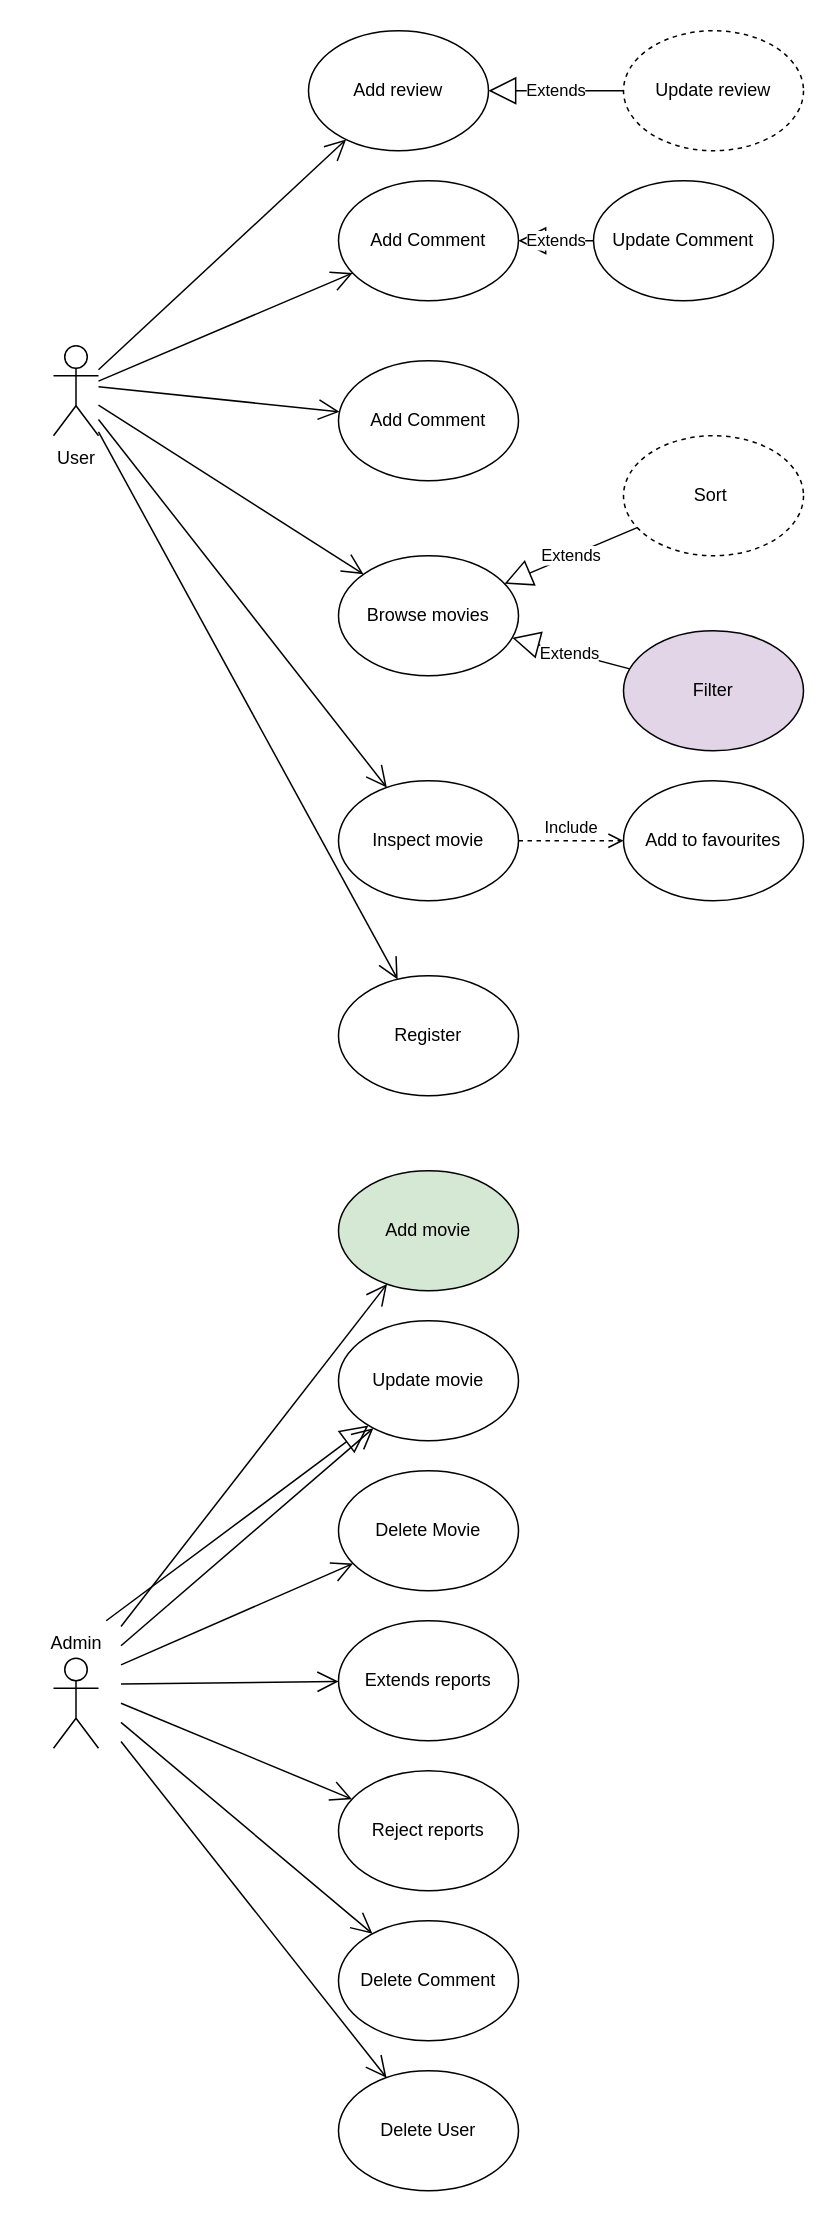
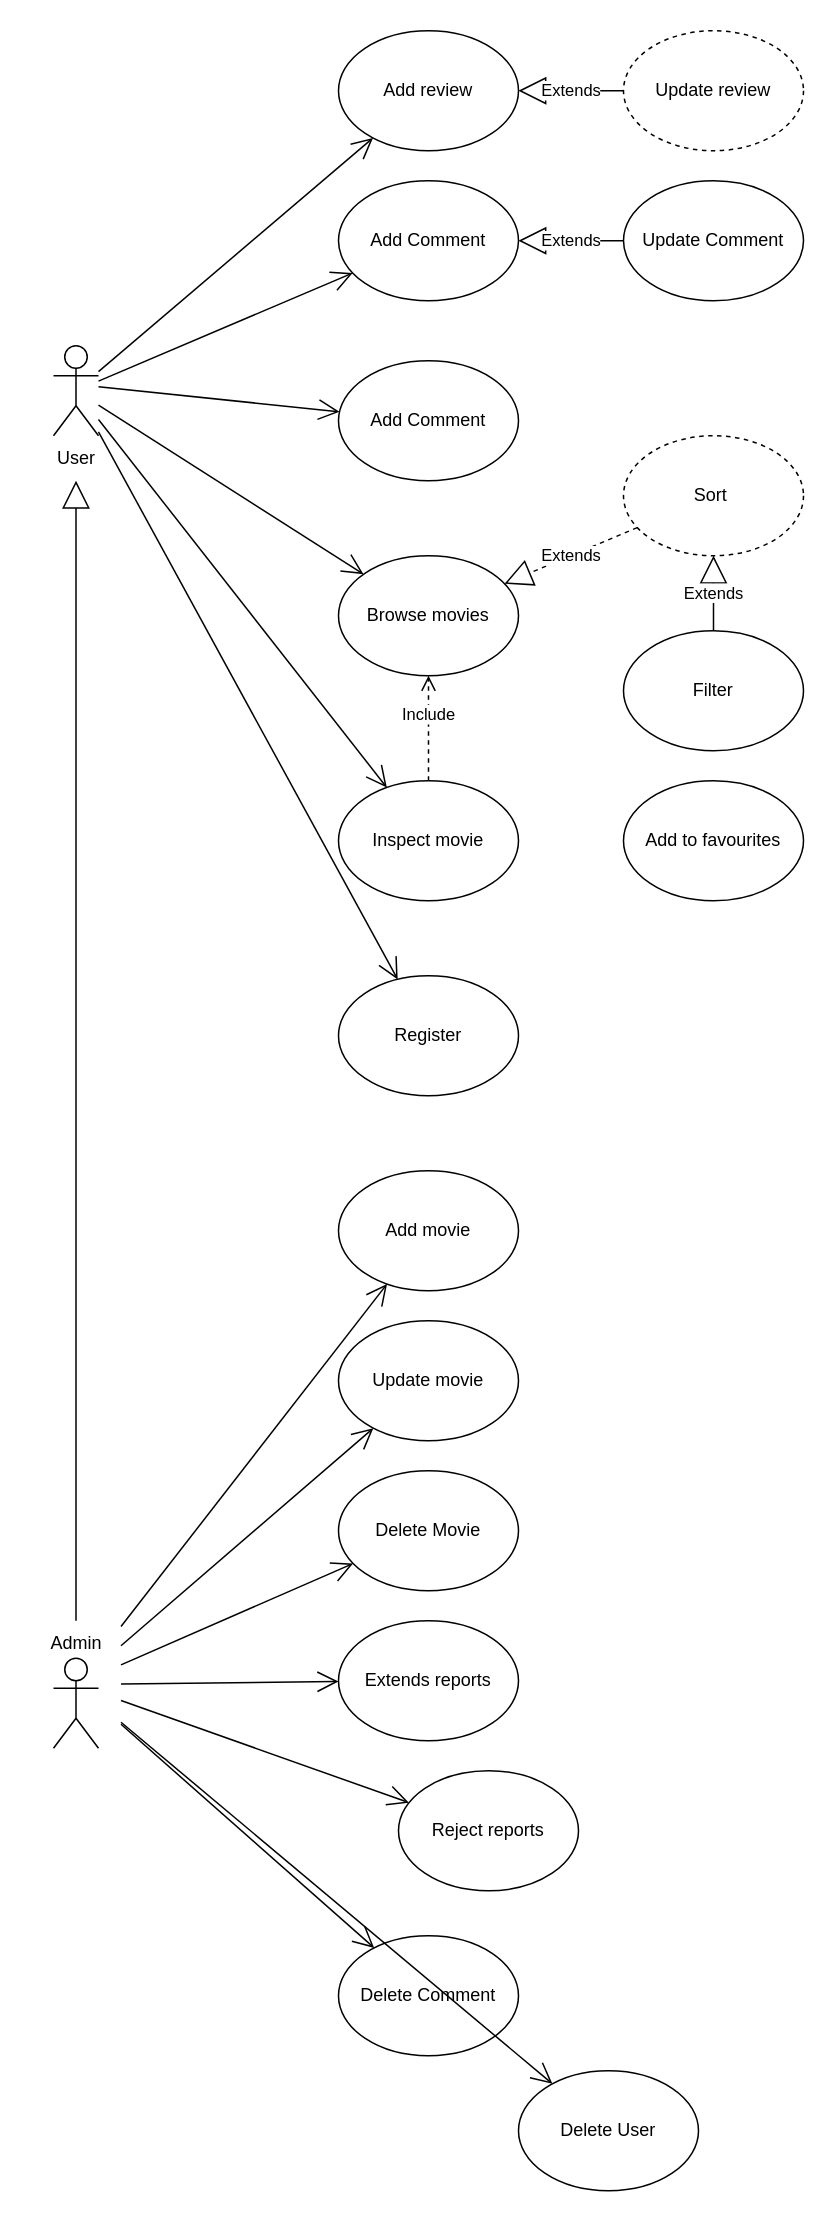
node "Add review": moved (398, 91) -> (428, 91)
node "Update Comment": moved (683, 241) -> (713, 241)
edge "Sort" -> "Browse movies": style solid -> dashed
edge "Filter" -> "Browse movies": now "Filter" -> "Sort"
node "Filter": fillcolor #e1d5e7 -> #ffffff
edge "Inspect movie" -> "Add to favourites": now "Inspect movie" -> "Browse movies"
node "Add movie": fillcolor #d5e8d4 -> #ffffff
edge "Admin" -> "Update movie": now "Admin" -> "User"
node "Reject reports": moved (428, 1831) -> (488, 1831)
node "Delete Comment": moved (428, 1981) -> (428, 1996)
node "Delete User": moved (428, 2131) -> (608, 2131)
